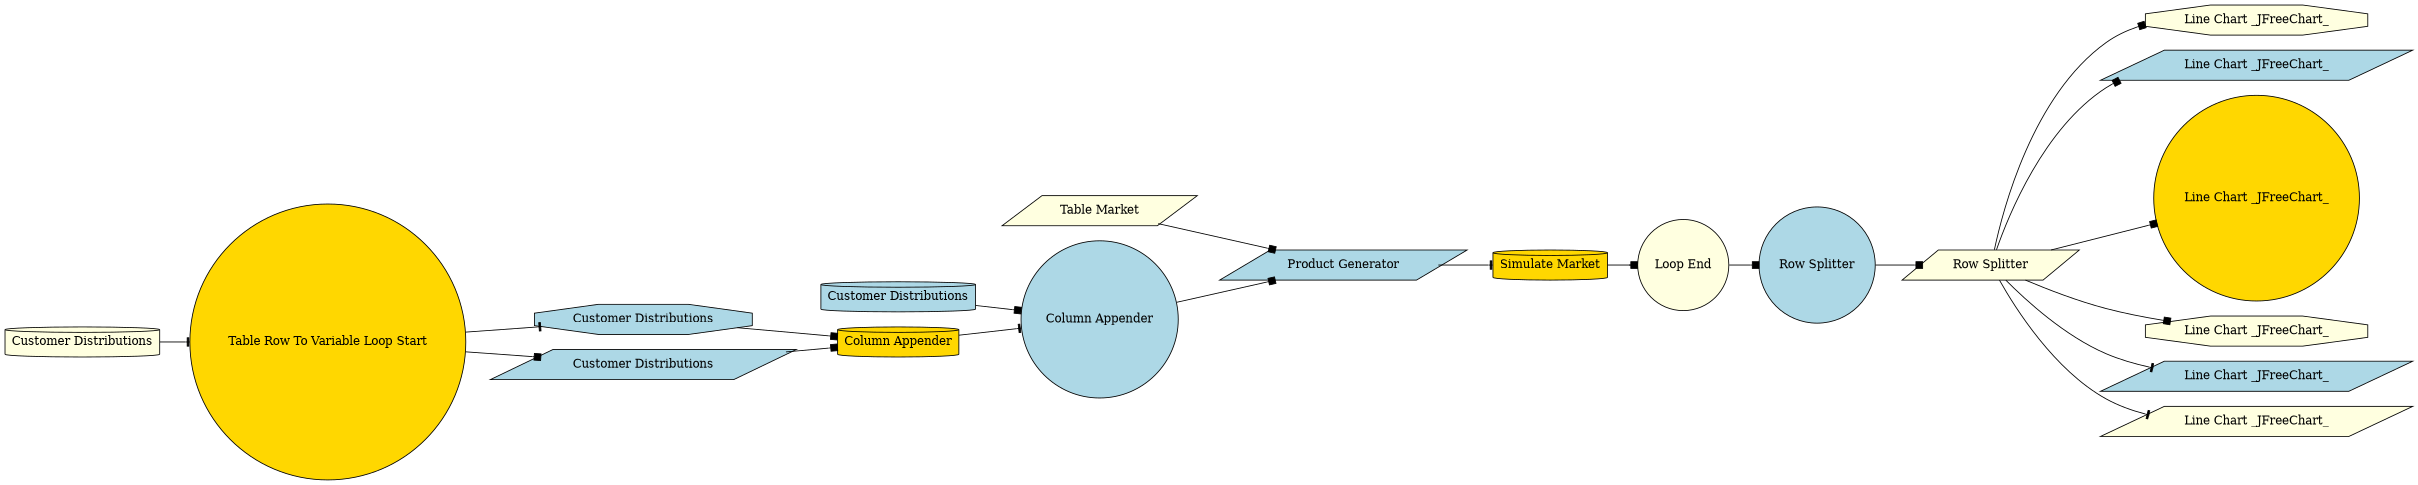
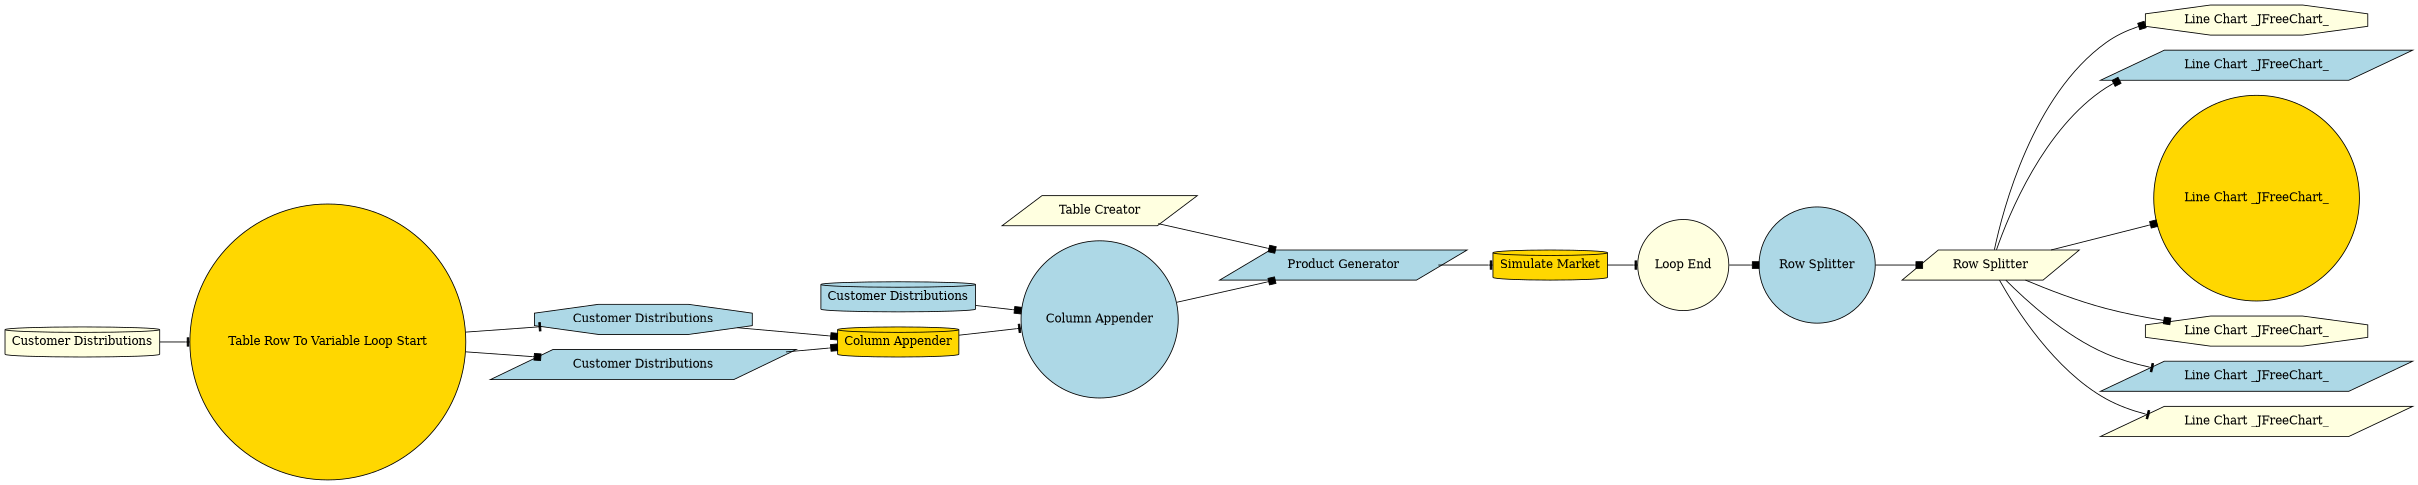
node "Table Market": label "Table Market" -> "Table Creator"
edge "Simulate Market" -> "Loop End": arrowhead box -> tee
